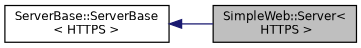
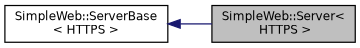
node "ServerBase::ServerBase < HTTPS >": label "ServerBase::ServerBase < HTTPS >" -> "SimpleWeb::ServerBase < HTTPS >"
